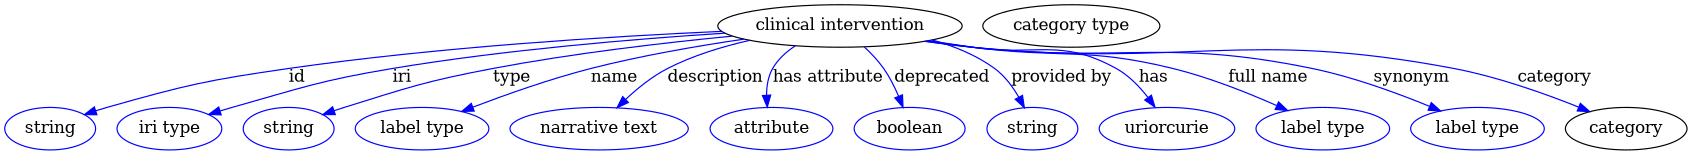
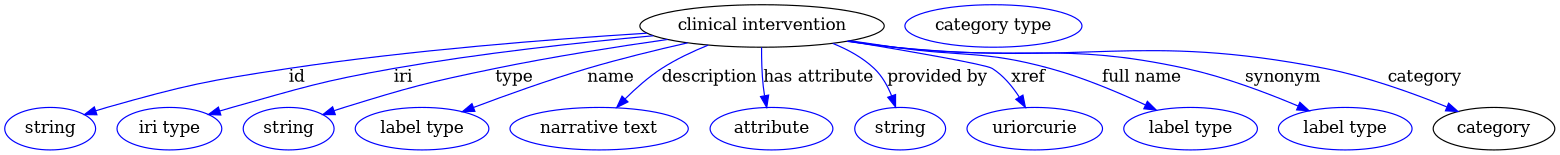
node "category type": color black -> blue
edge "clinical intervention" -> "uriorcurie": label "has" -> "xref"
node "boolean": removed
